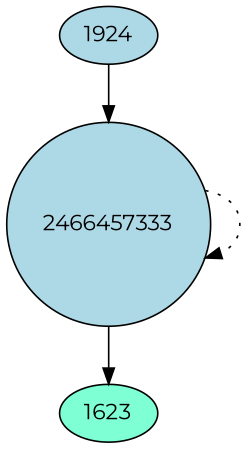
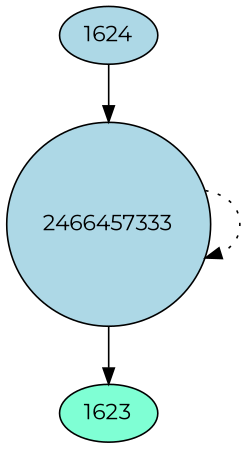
node "1924": label "1924" -> "1624"
